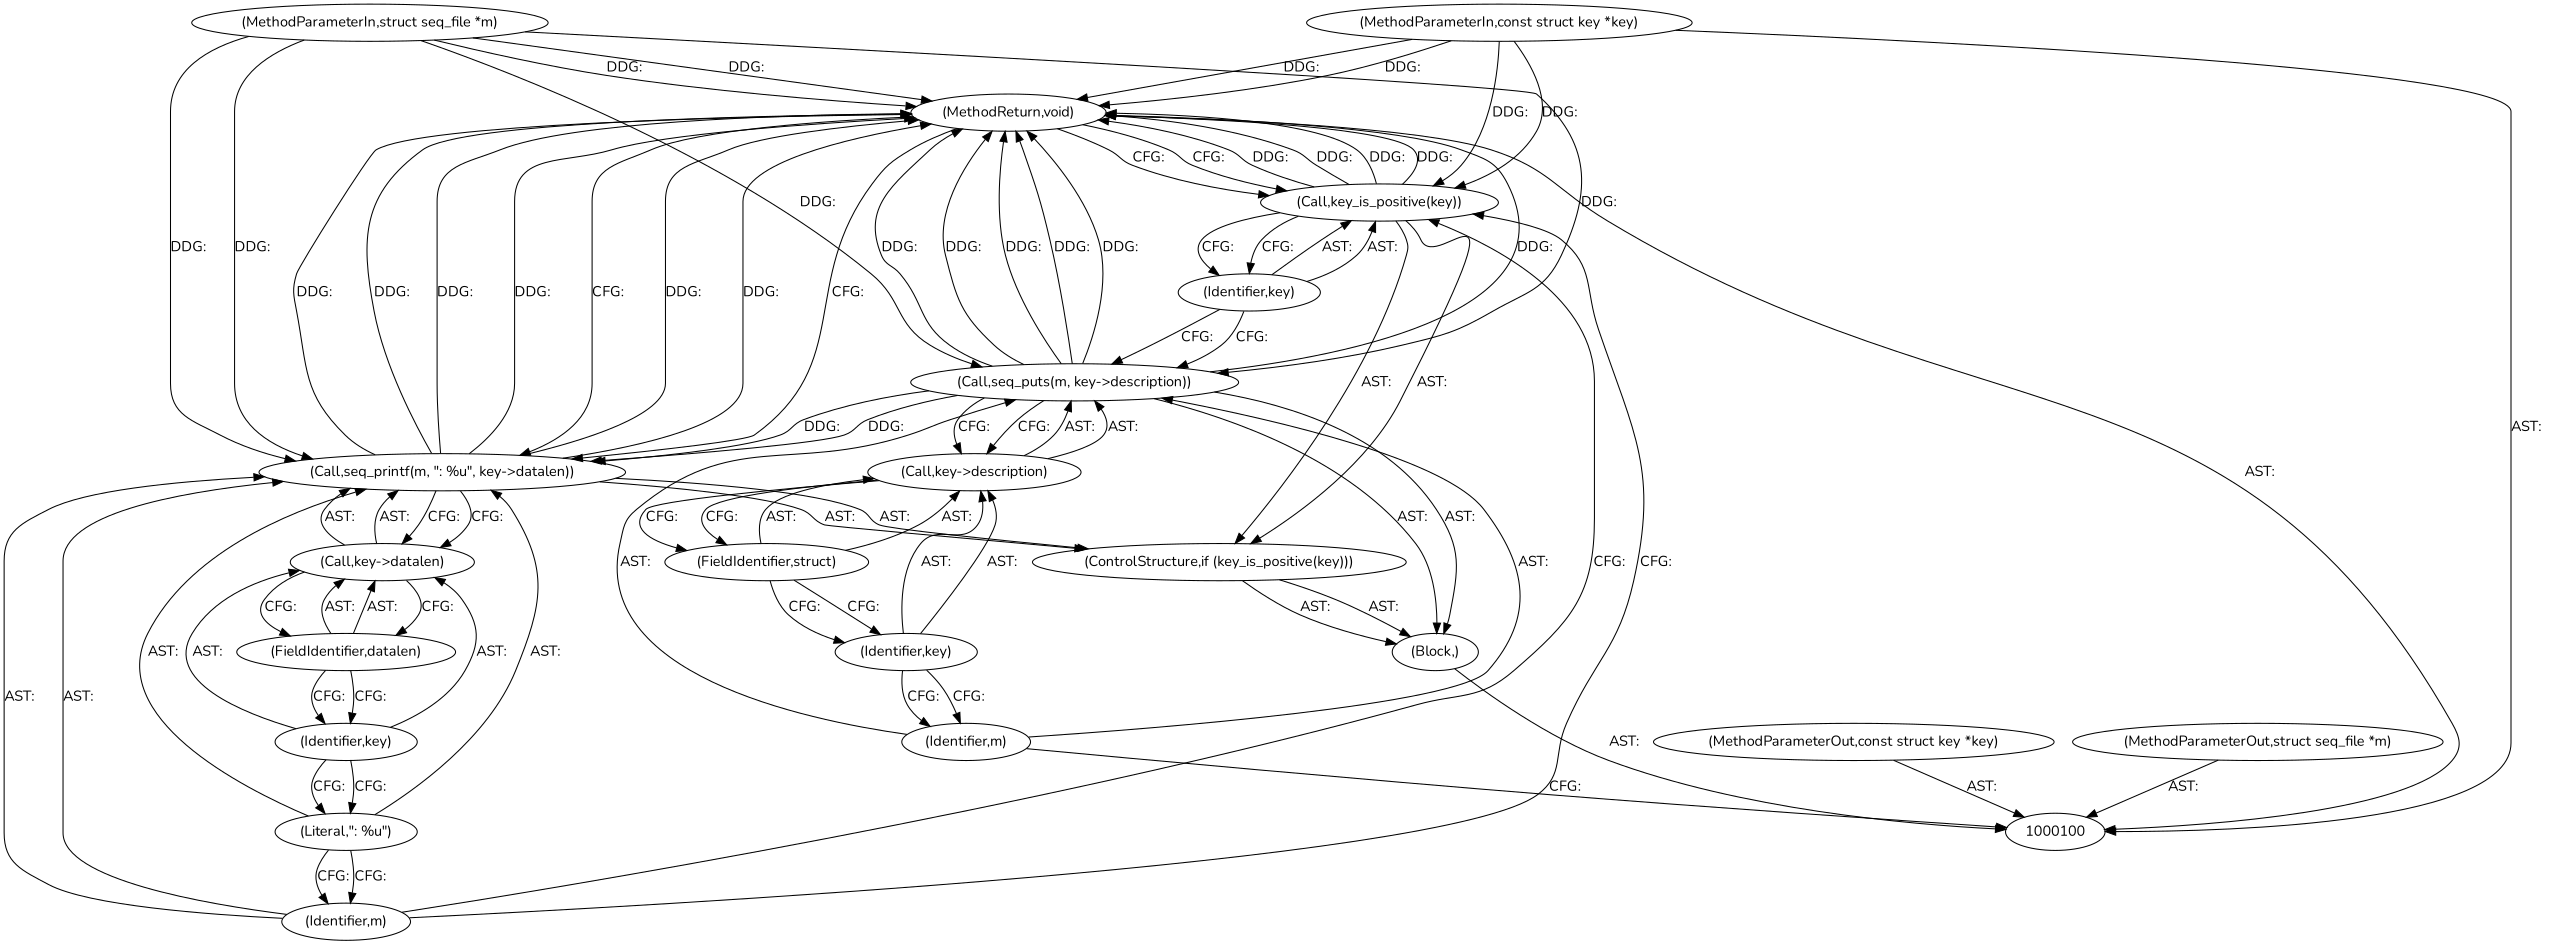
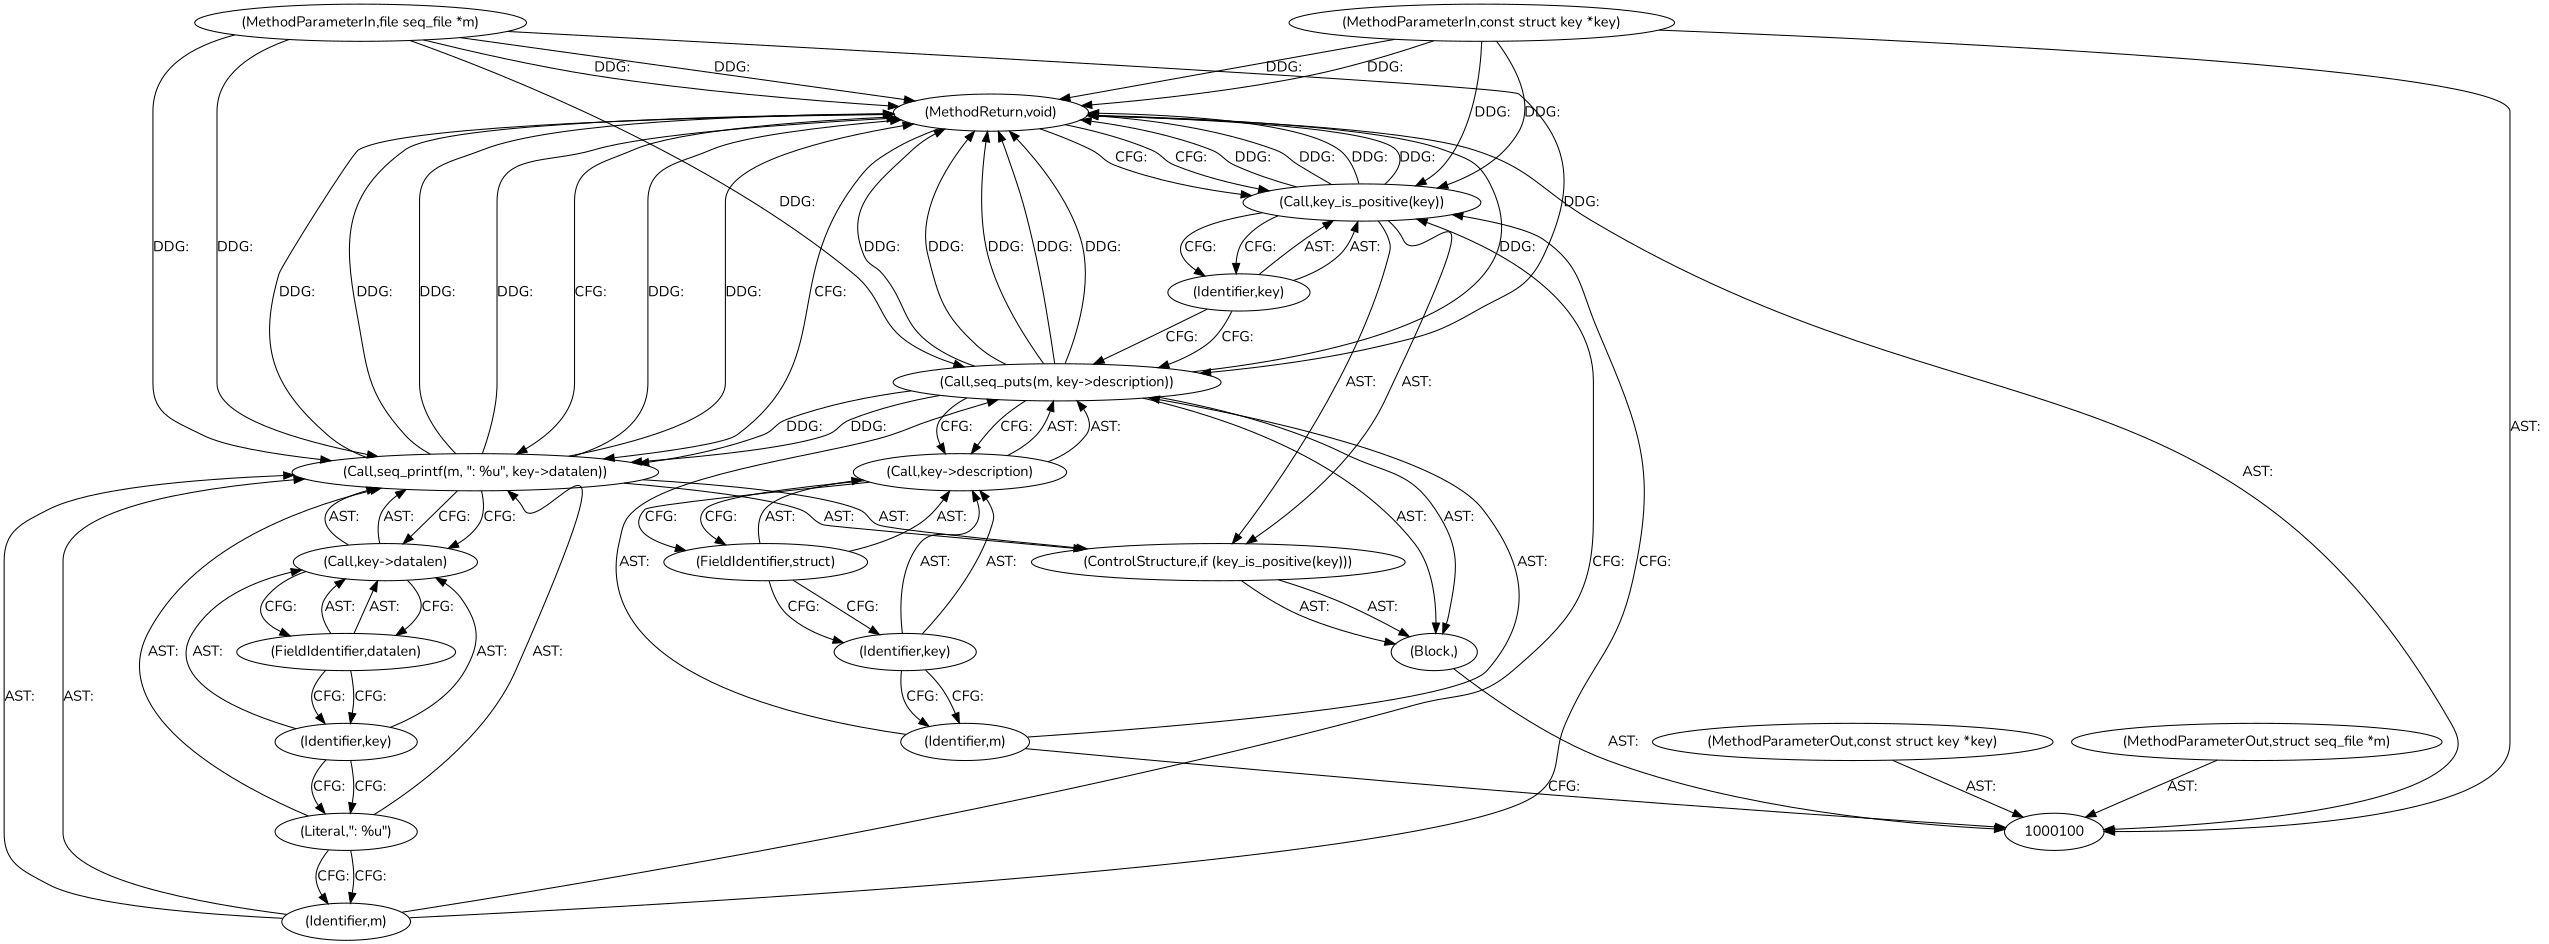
node "(MethodParameterIn,struct seq_file *m)": label "(MethodParameterIn,struct seq_file *m)" -> "(MethodParameterIn,file seq_file *m)"
